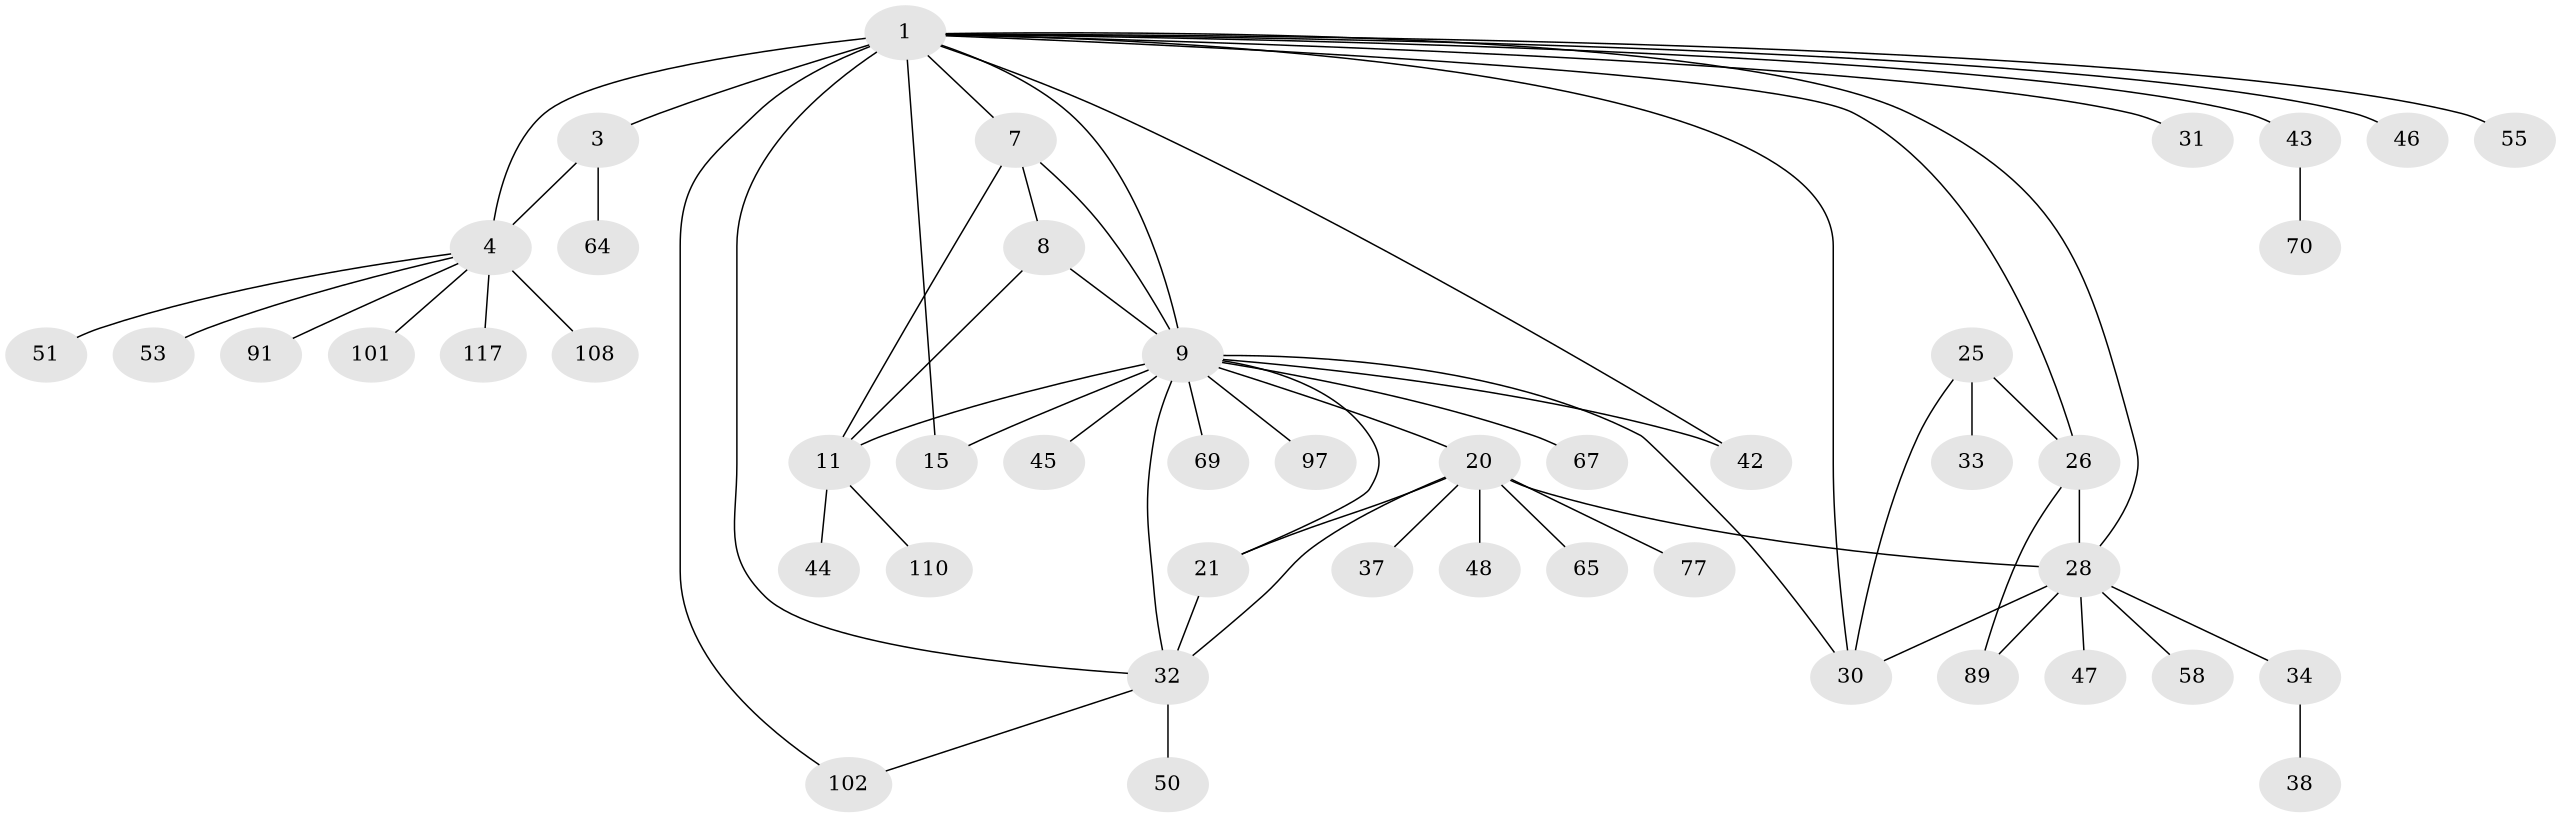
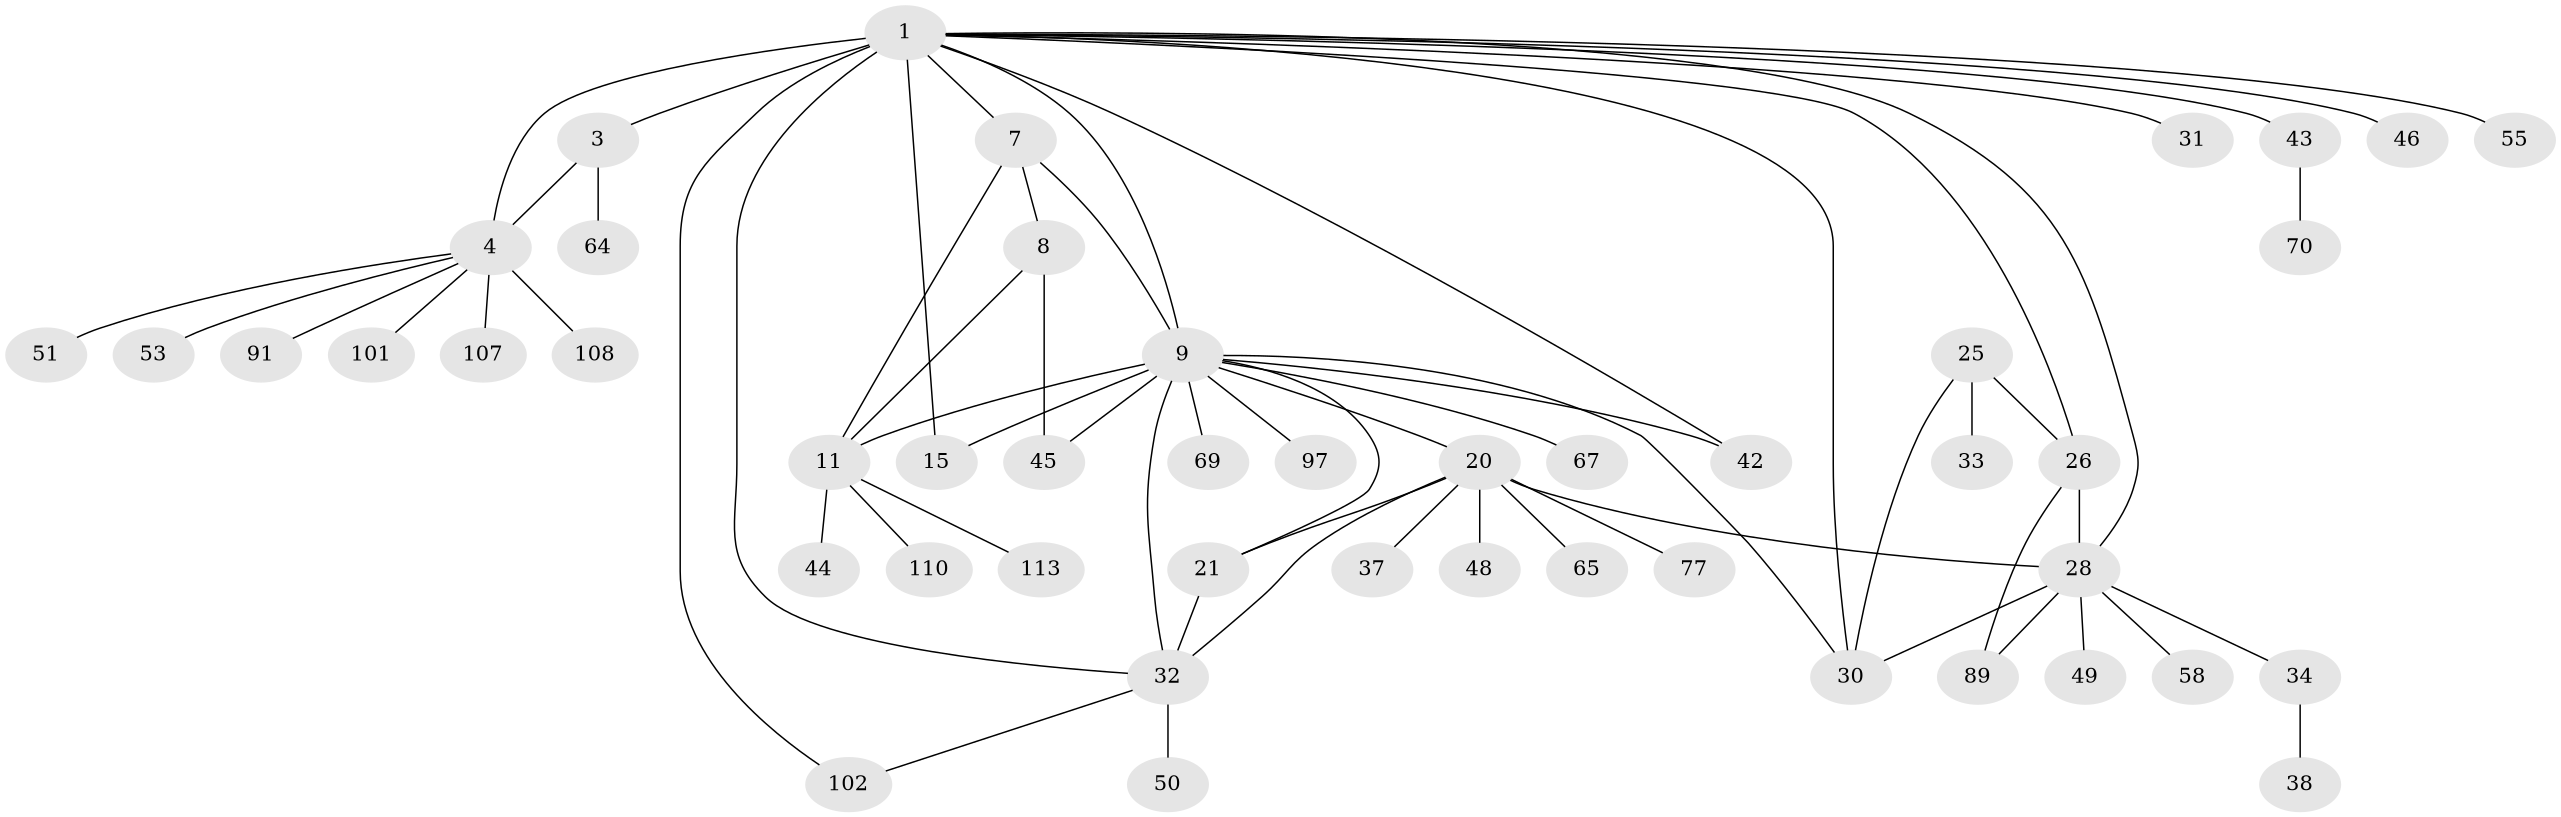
edge "8" -- "9": now "8" -- "45"
node "117": label "117" -> "107"
node "113": added
node "47": label "47" -> "49"
